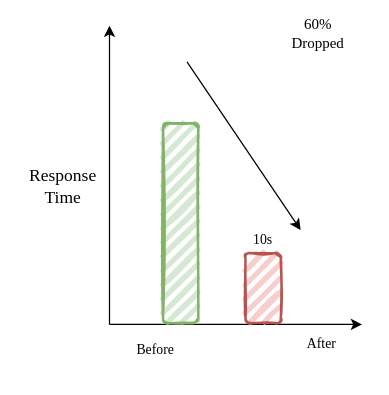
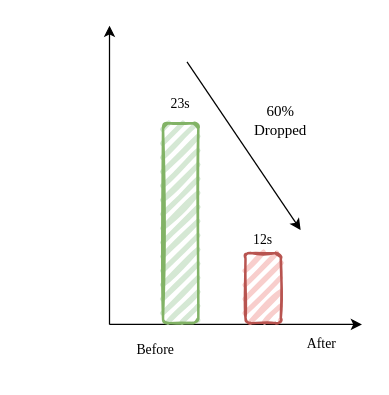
node "60% Dropped": moved (318, 33) -> (281, 121)
node "23s": added
node "Response Time": removed
node "10s": label "10s" -> "12s"
